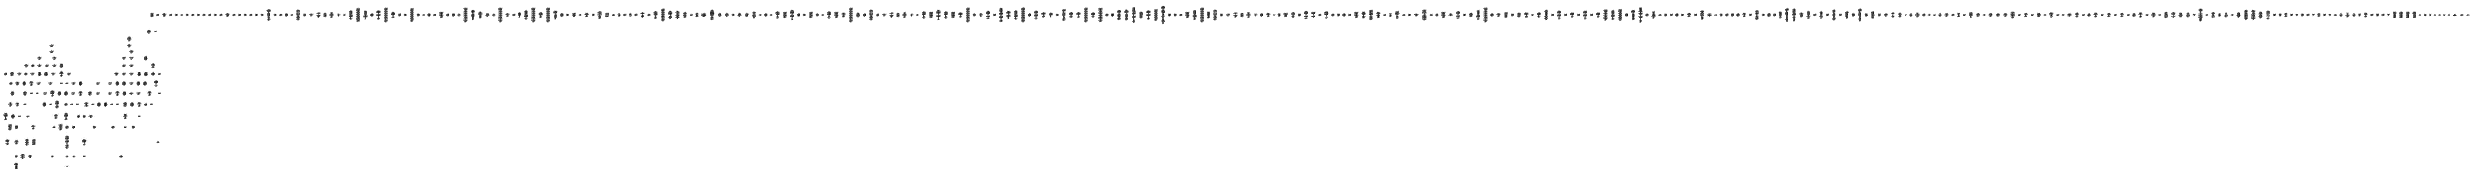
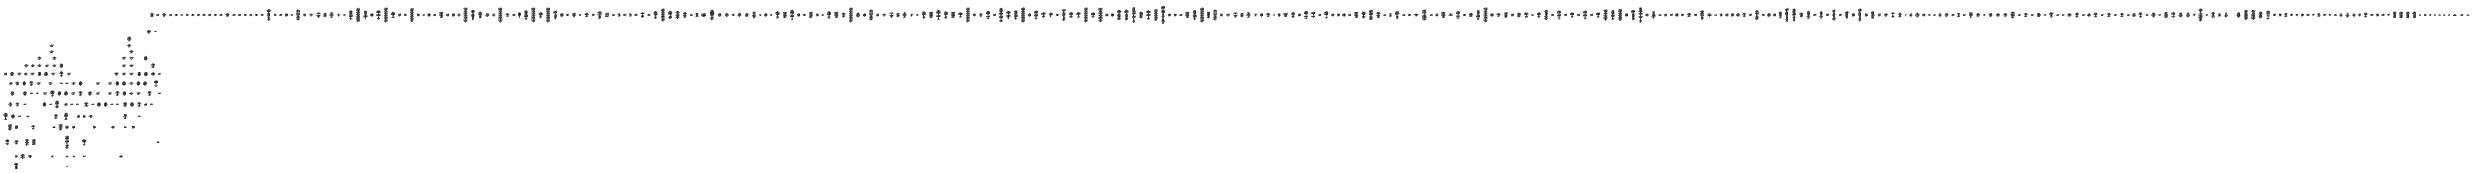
node "# 0x1f6b JUMPDEST JUMP": removed
